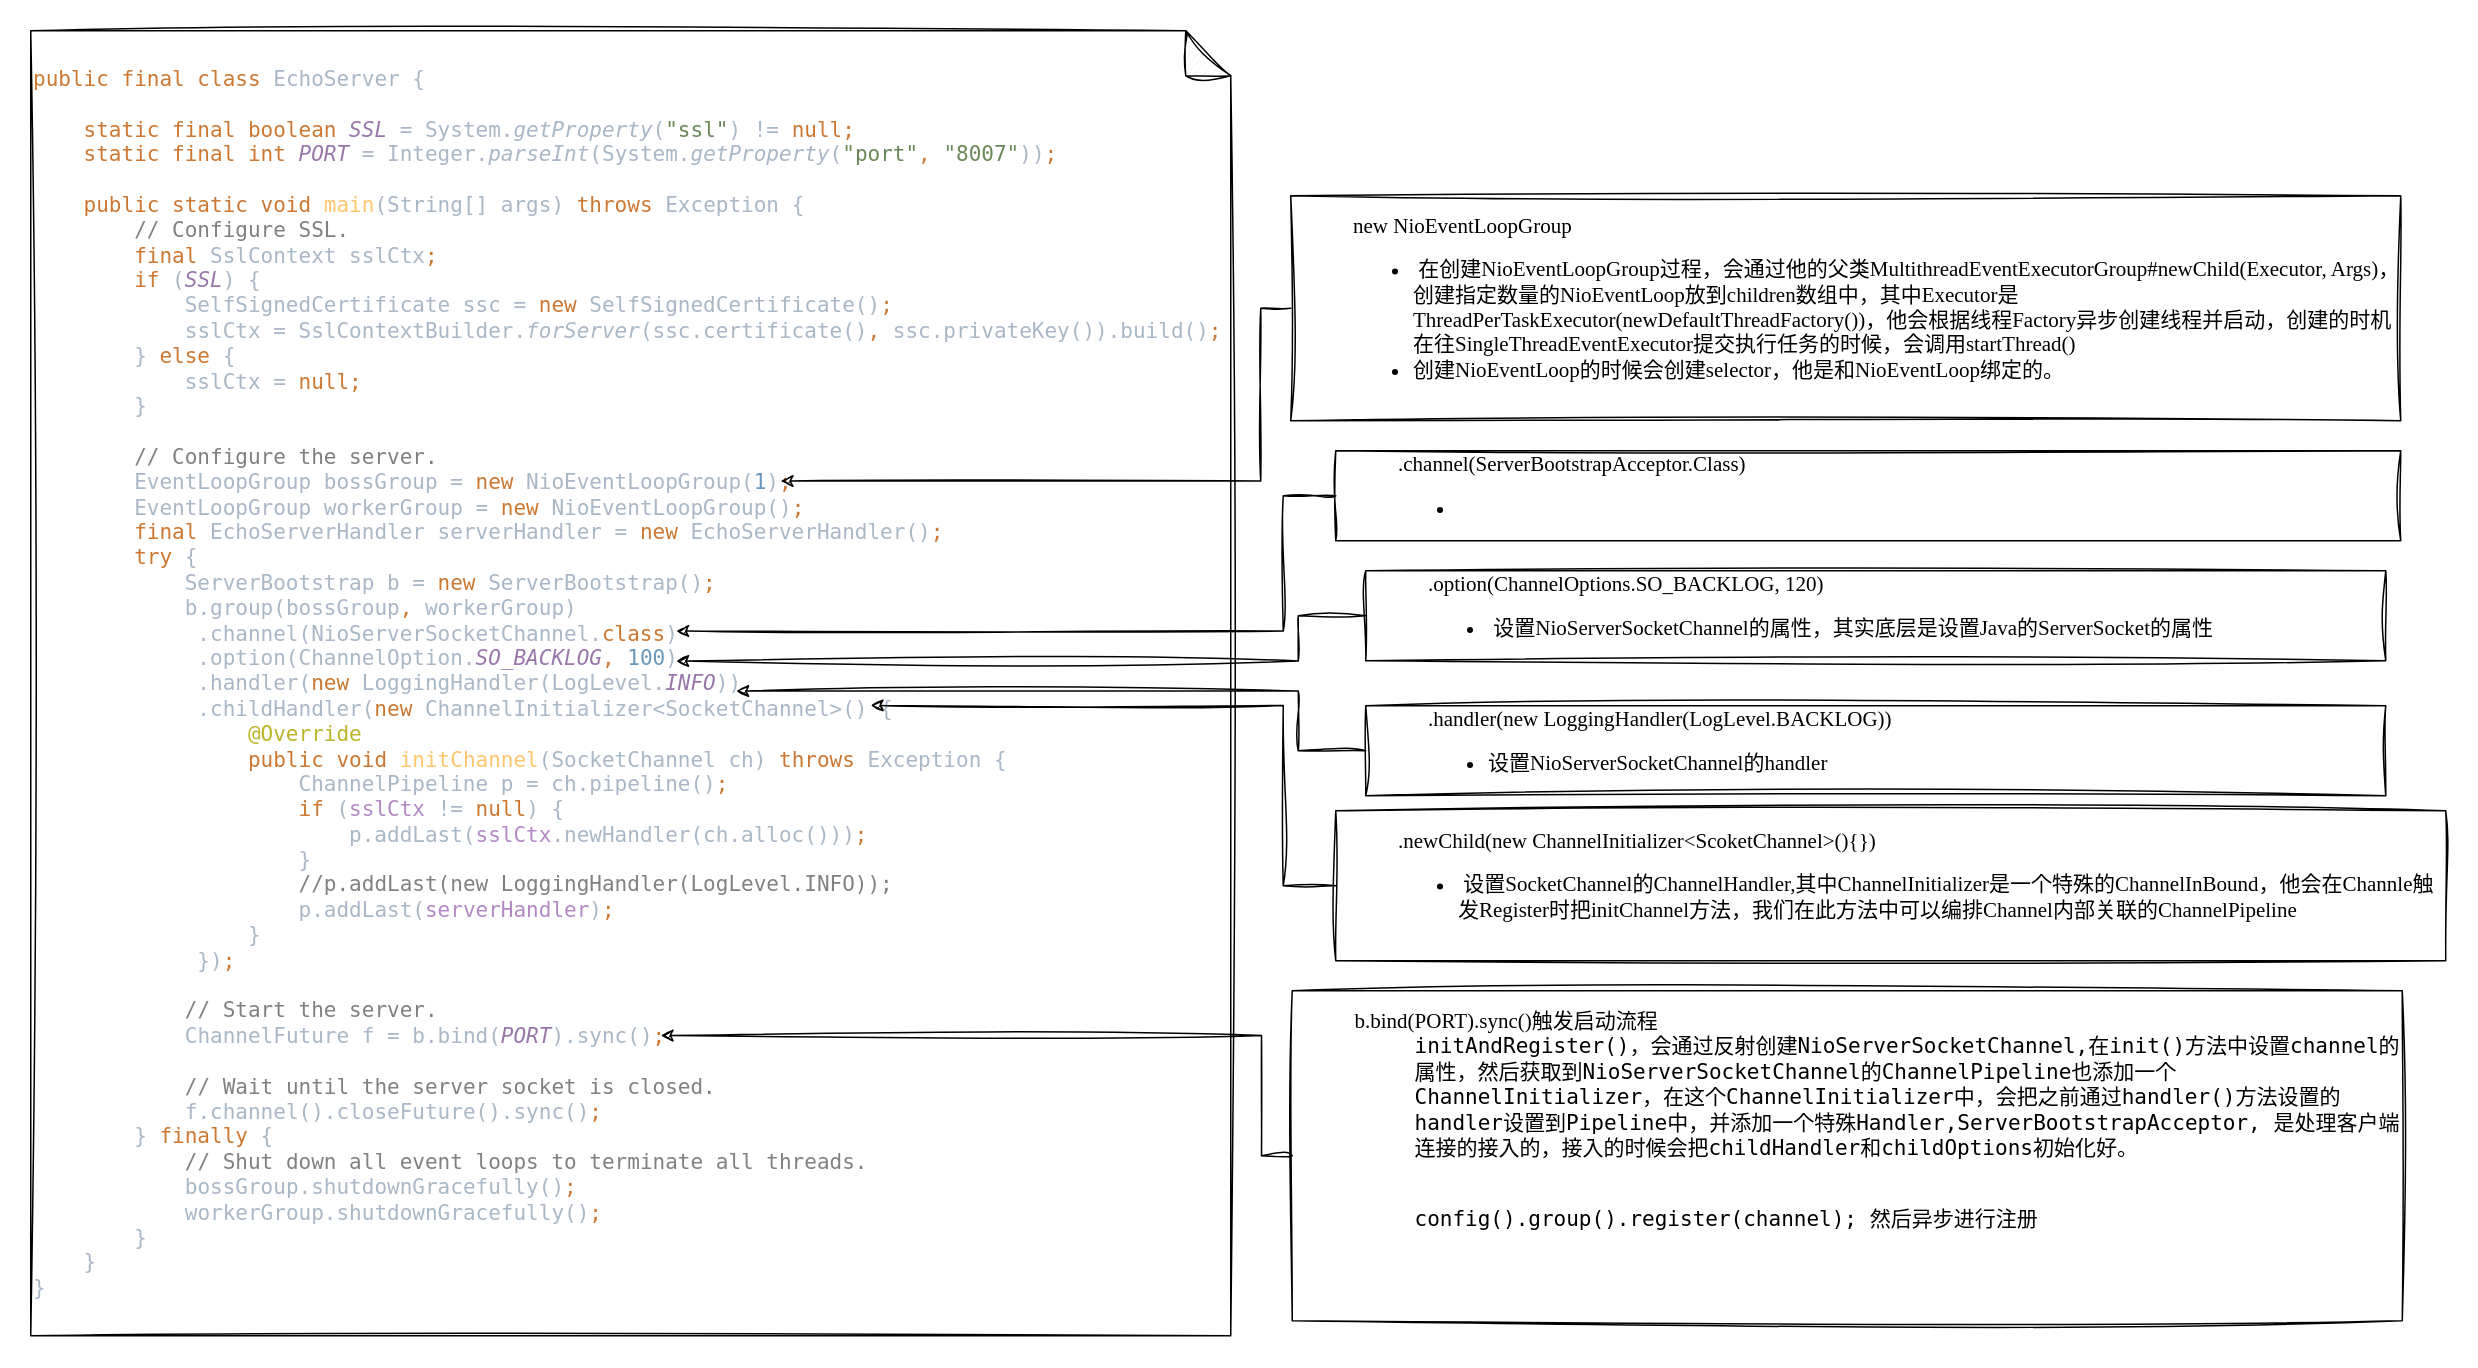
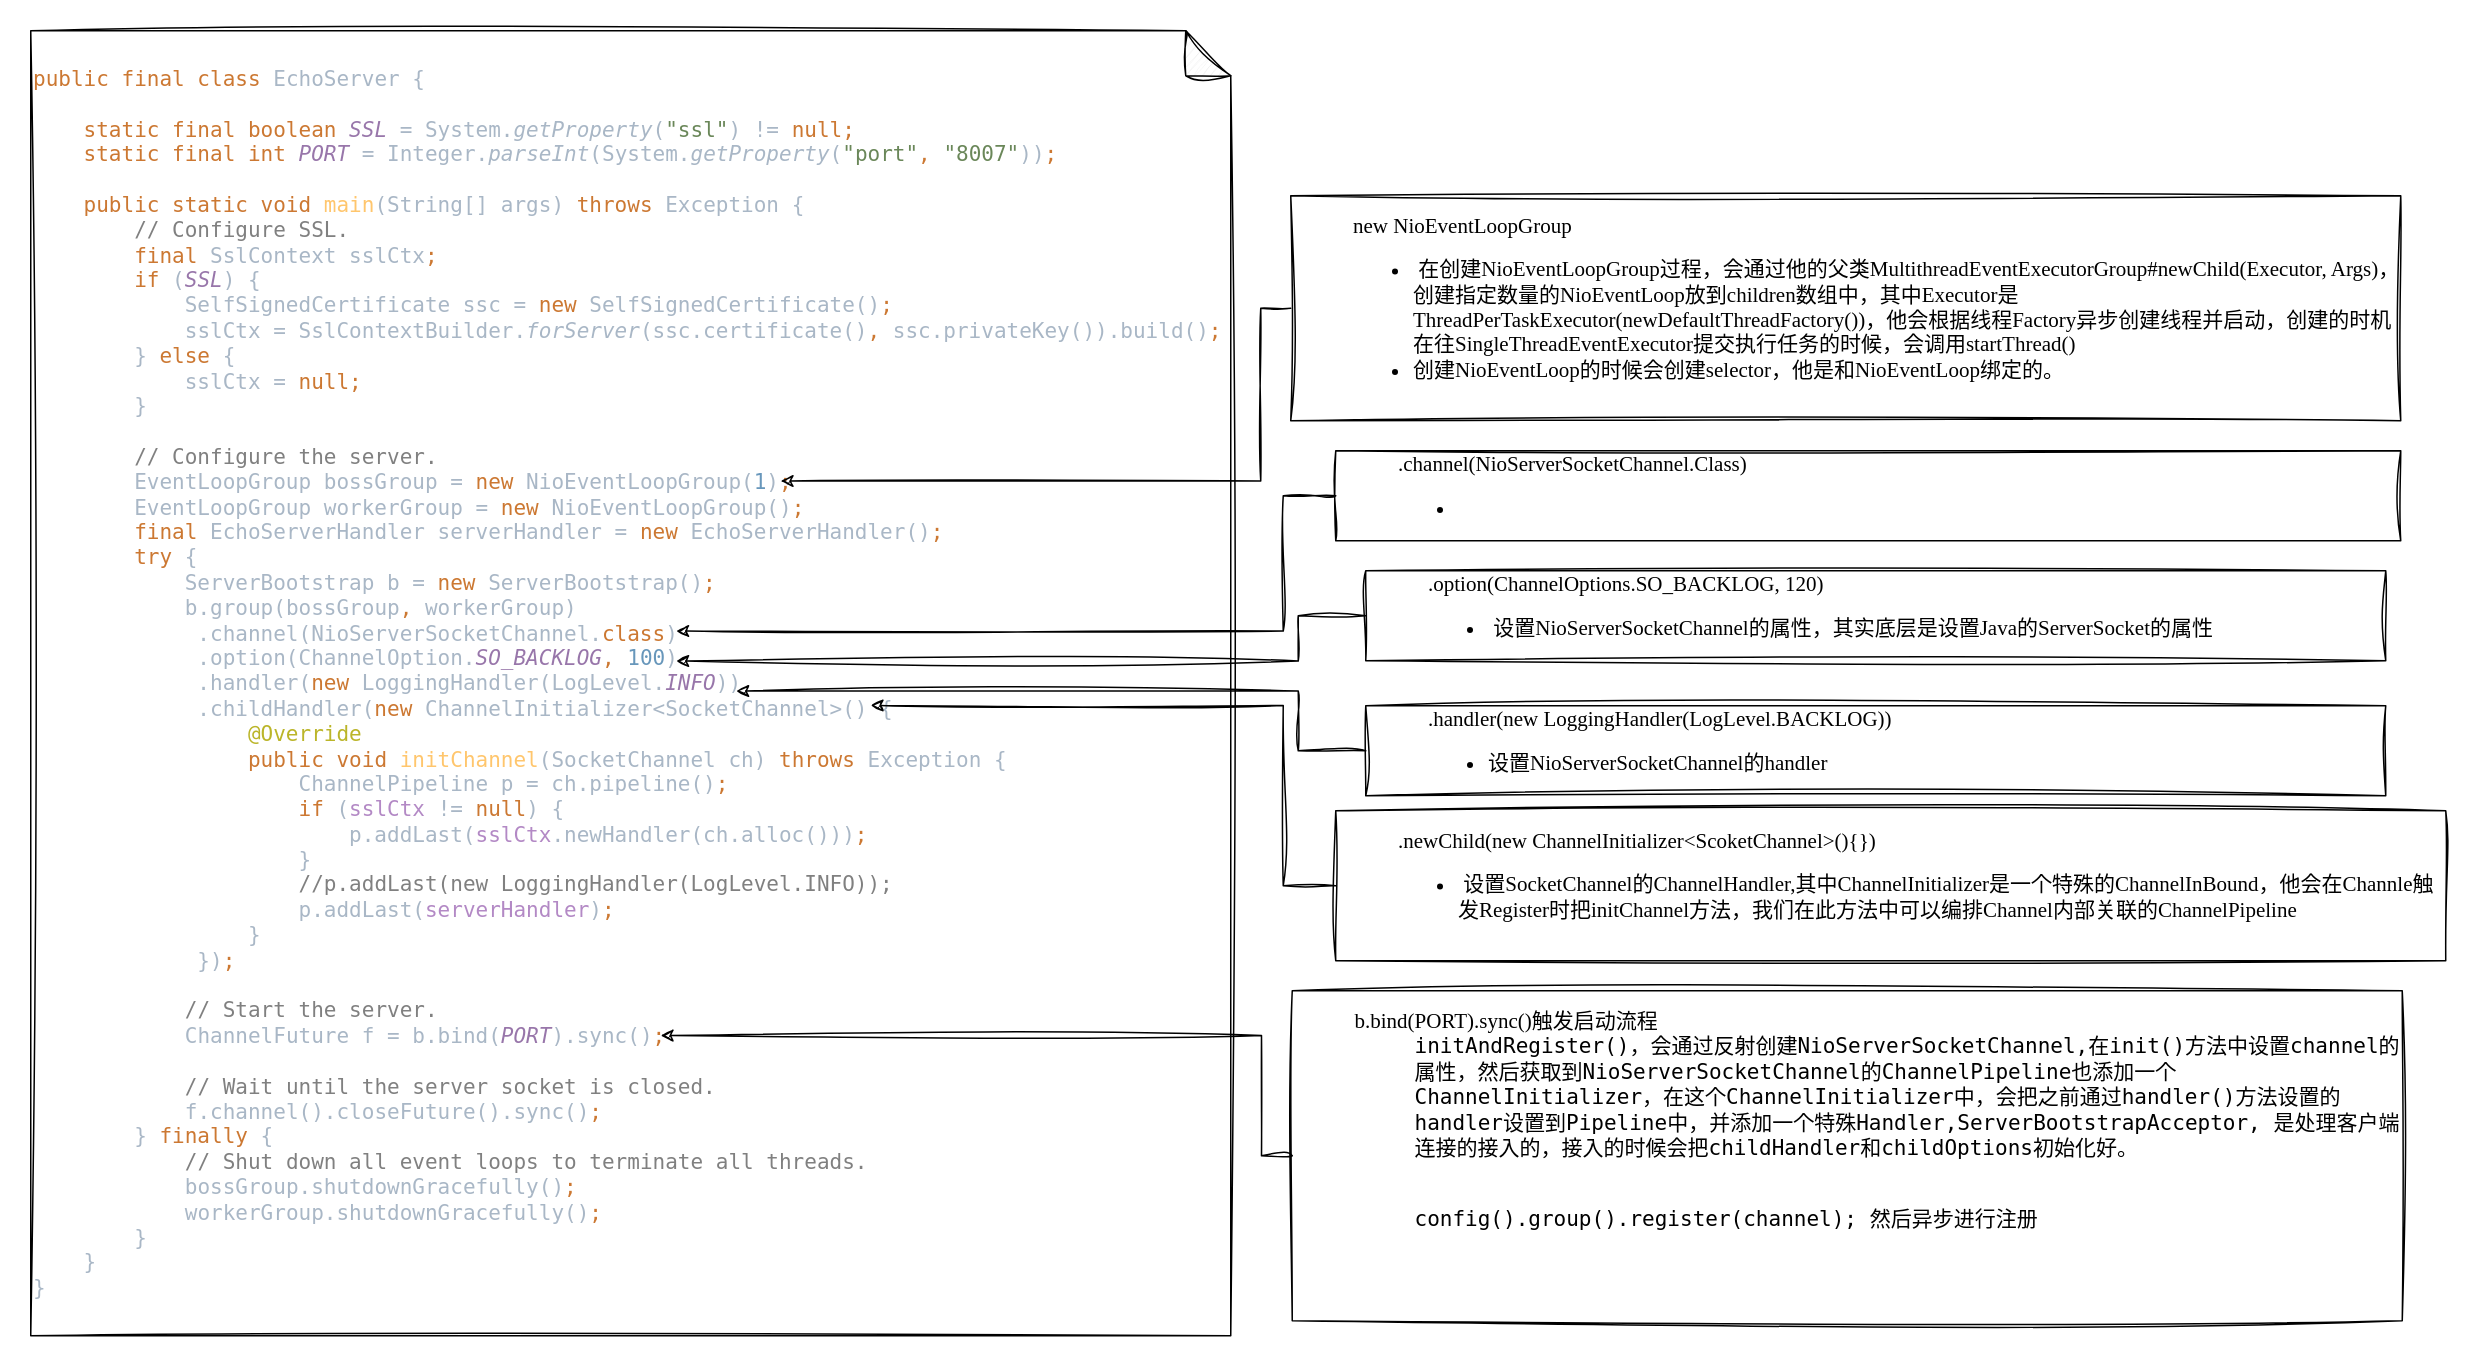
node ".channel(ServerBootstrapAcceptor.Class)": label ".channel(ServerBootstrapAcceptor.Class)" -> ".channel(NioServerSocketChannel.Class)"
